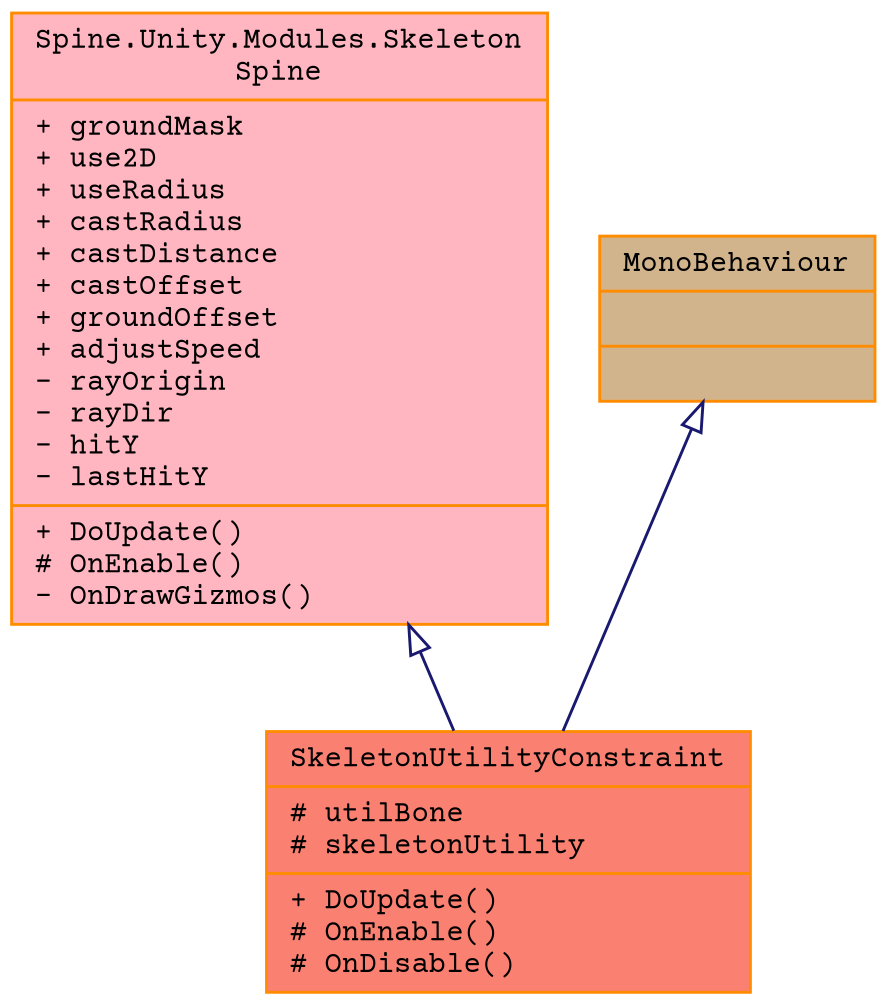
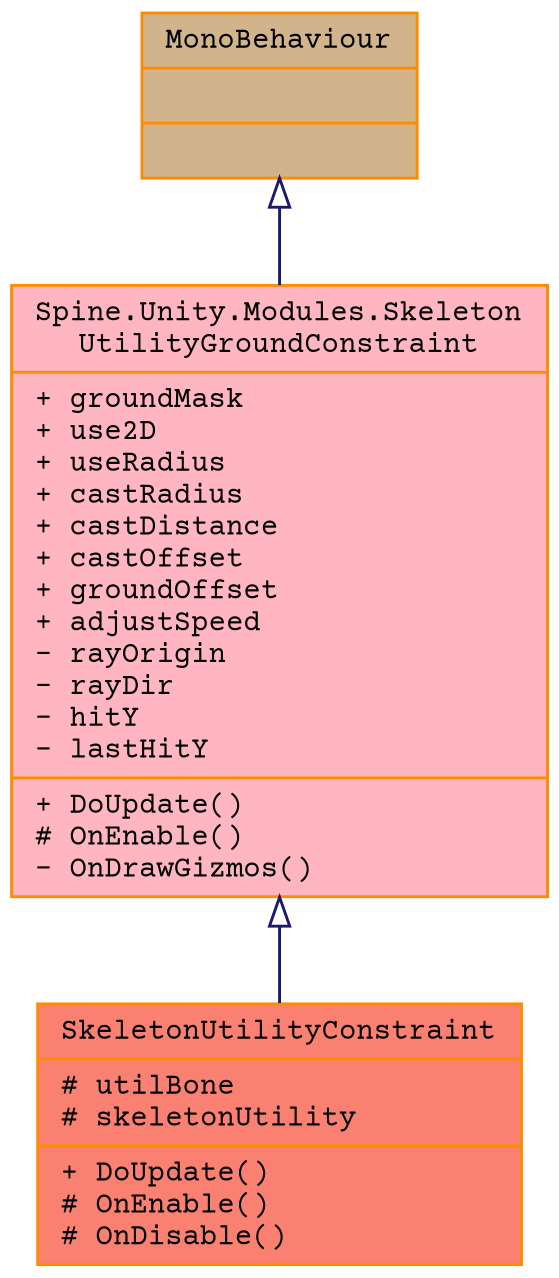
node "Spine.Unity.Modules.Skeleton": text "Spine" -> "UtilityGroundConstraint"
edge "SkeletonUtilityConstraint" -> "MonoBehaviour": now "Spine.Unity.Modules.Skeleton" -> "MonoBehaviour"
